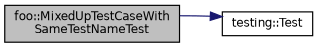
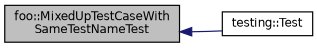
edge "foo::MixedUpTestCaseWith SameTestNameTest" -> "testing::Test": reversed
